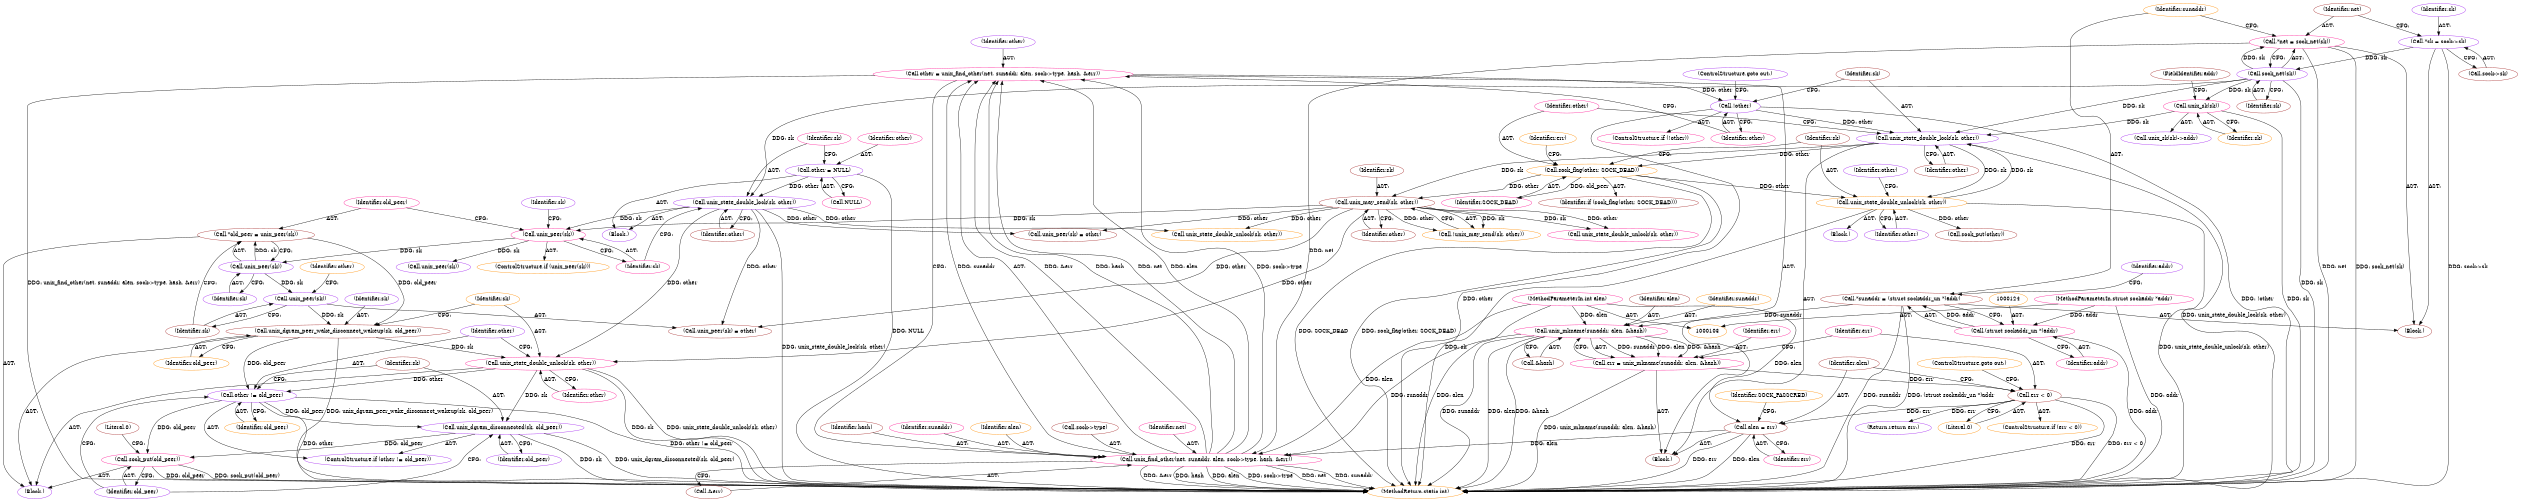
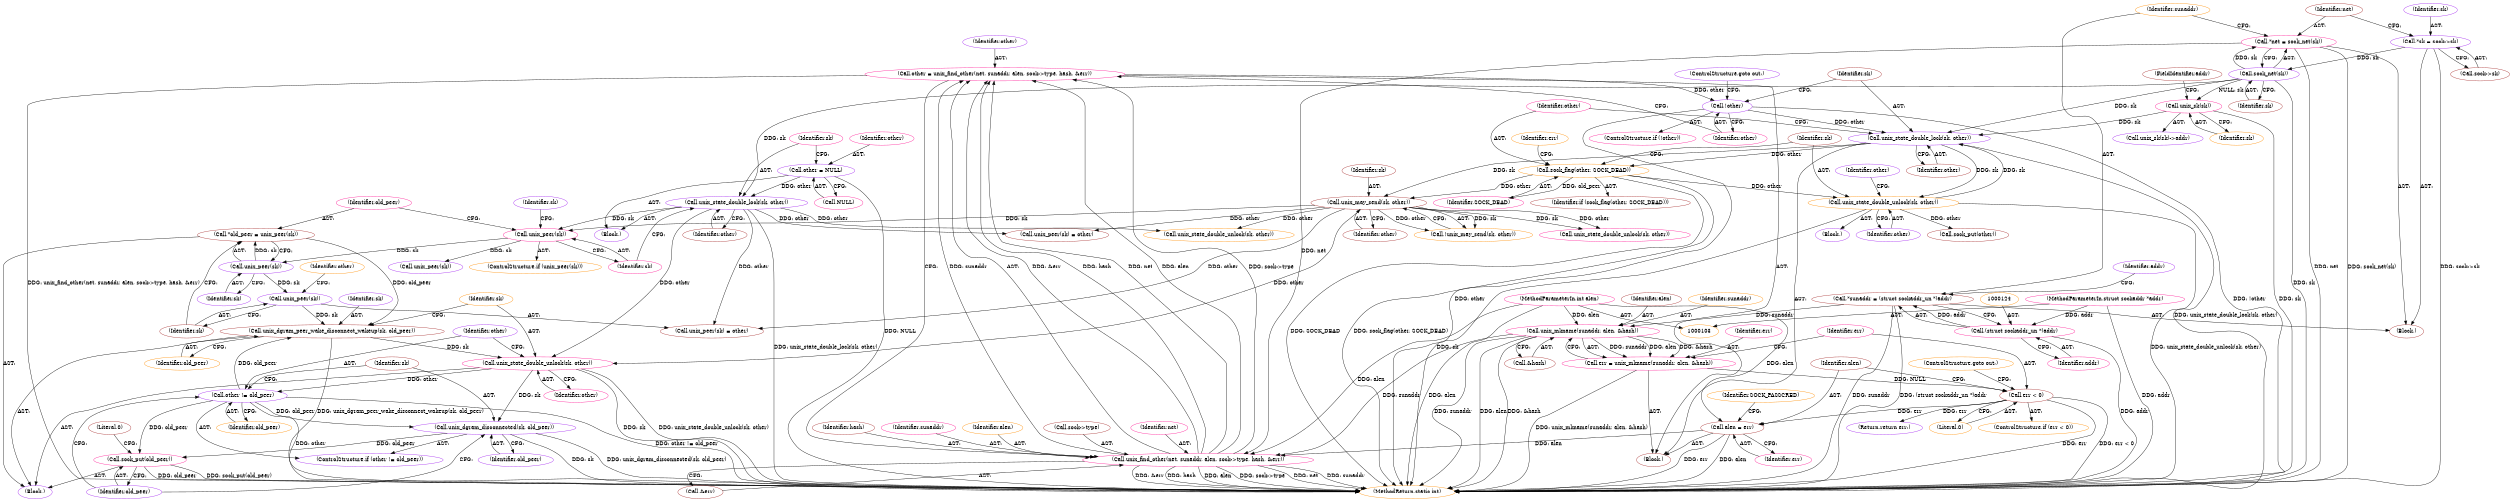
edge "(Call,sock_net(sk))" -> "(Call,unix_sk(sk))": label "DDG: sk" -> "NULL: sk"
edge "(Call,unix_dgram_peer_wake_disconnect_wakeup(sk, old_peer))" -> "(Call,other != old_peer)": reversed
edge "(Call,err = unix_mkname(sunaddr, alen, &hash))" -> "(Call,err < 0)": label "DDG: err" -> "DDG: NULL"
